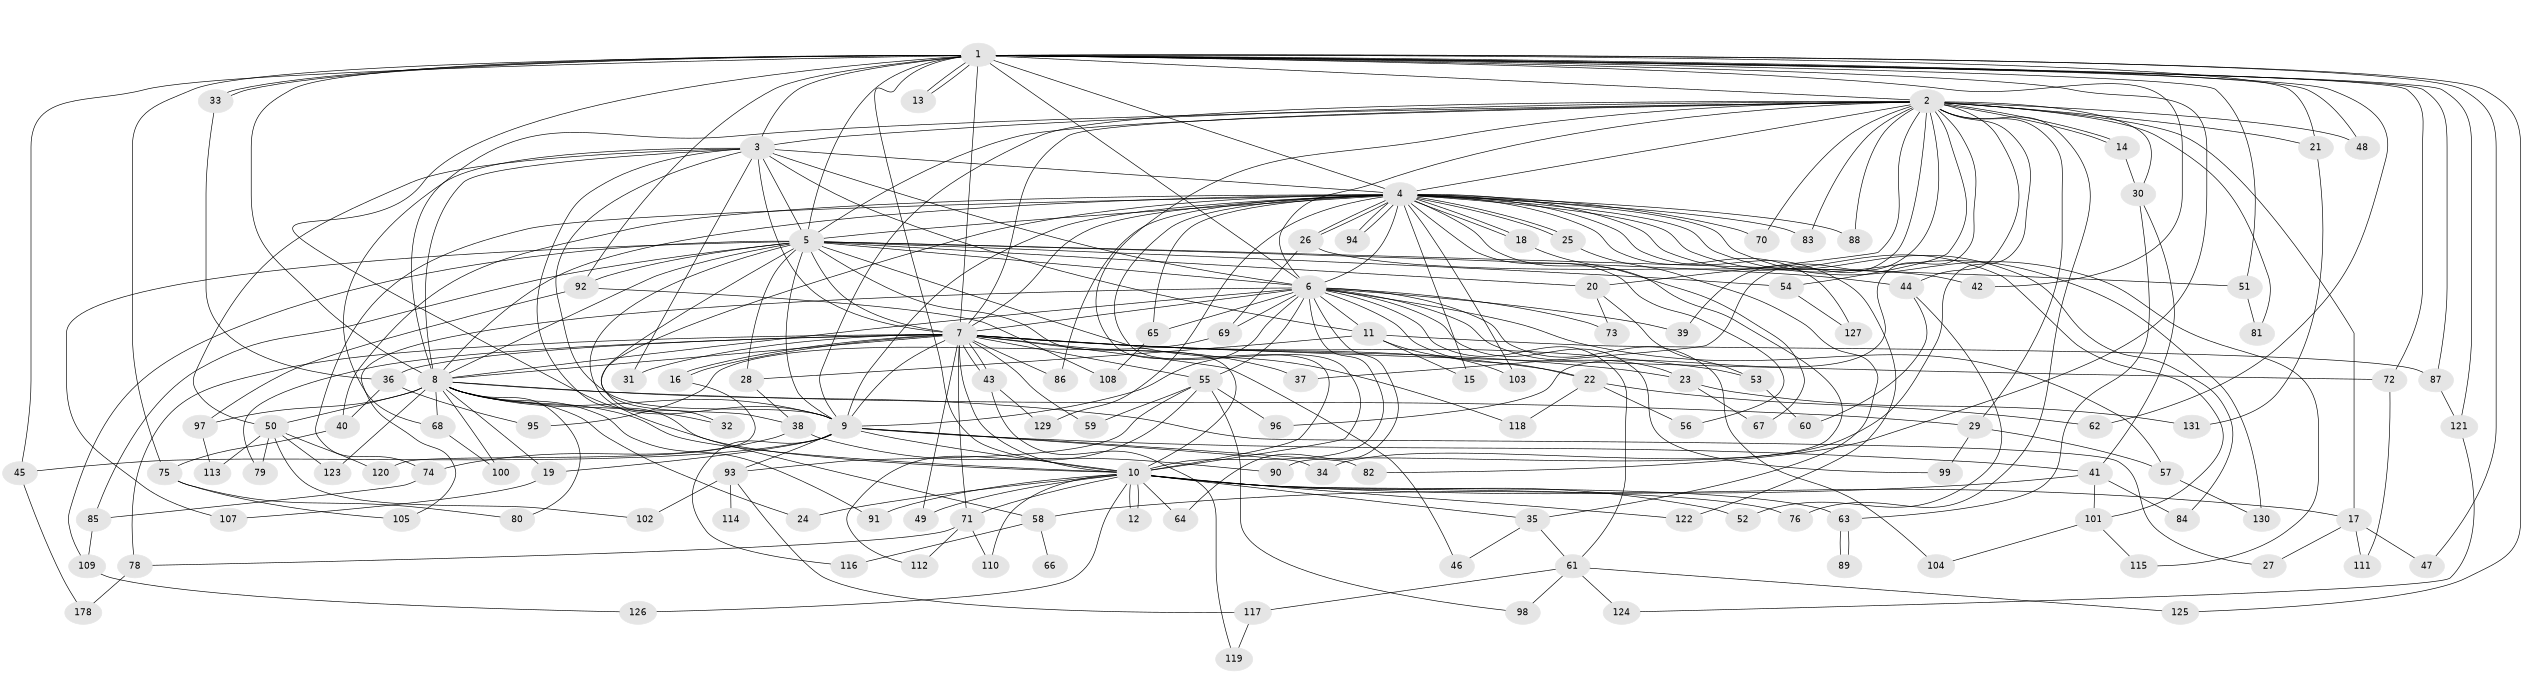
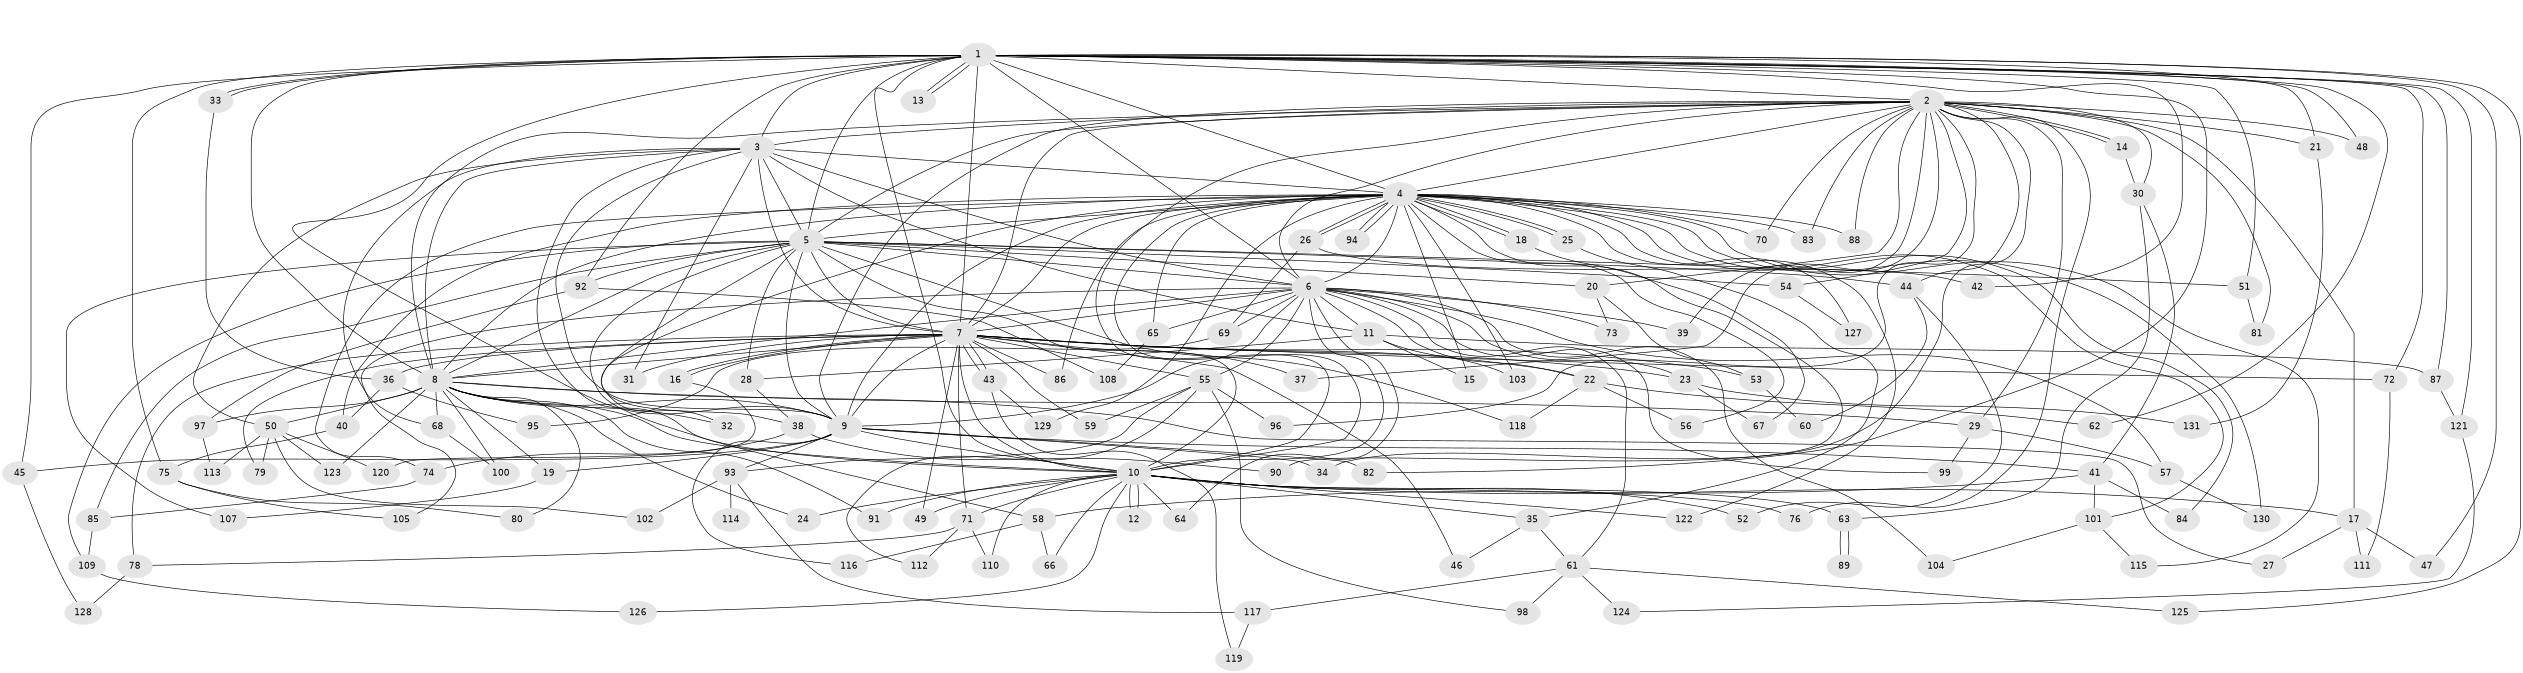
edge "10" -- "66": added
node "178": label "178" -> "128"
